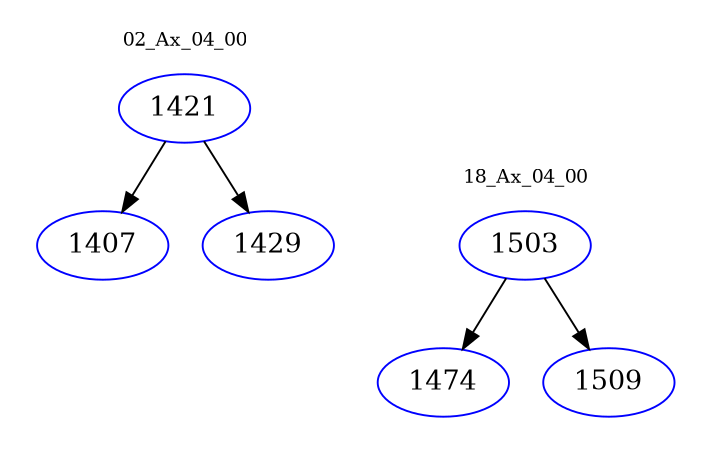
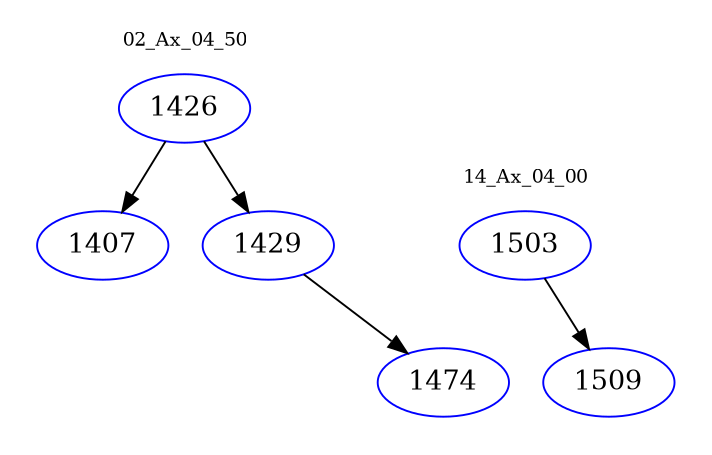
cluster "02_Ax_04_00": label "02_Ax_04_00" -> "02_Ax_04_50"
node "1421": label "1421" -> "1426"
cluster "18_Ax_04_00": label "18_Ax_04_00" -> "14_Ax_04_00"
edge "1503" -> "1474": now "1429" -> "1474"
